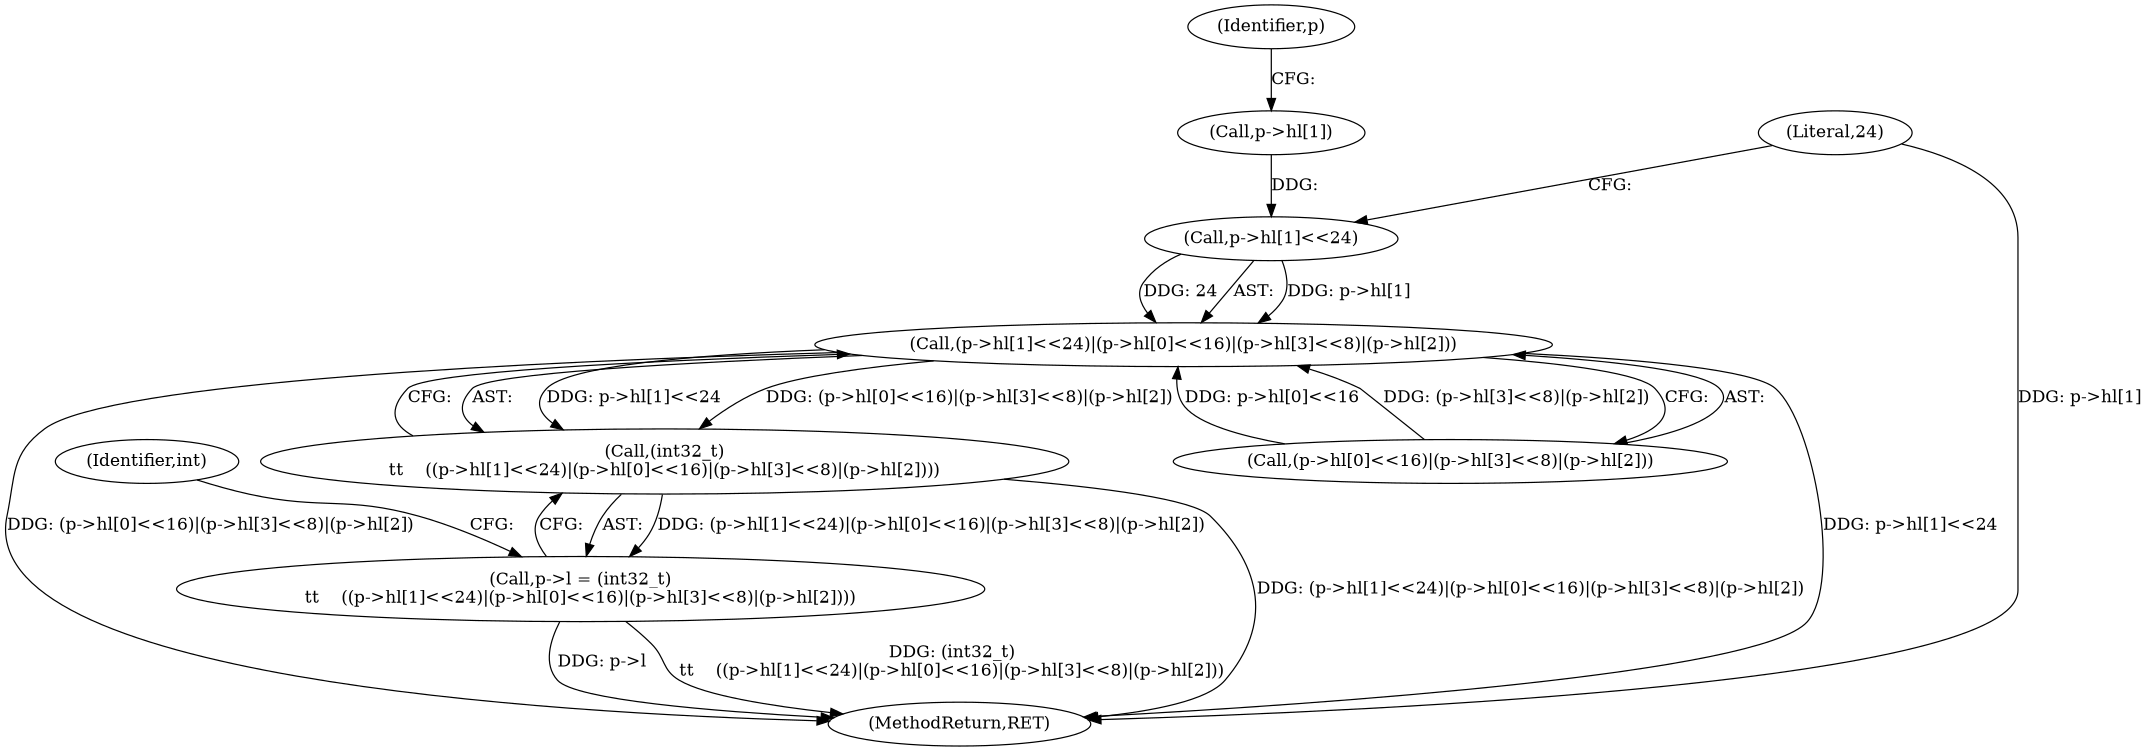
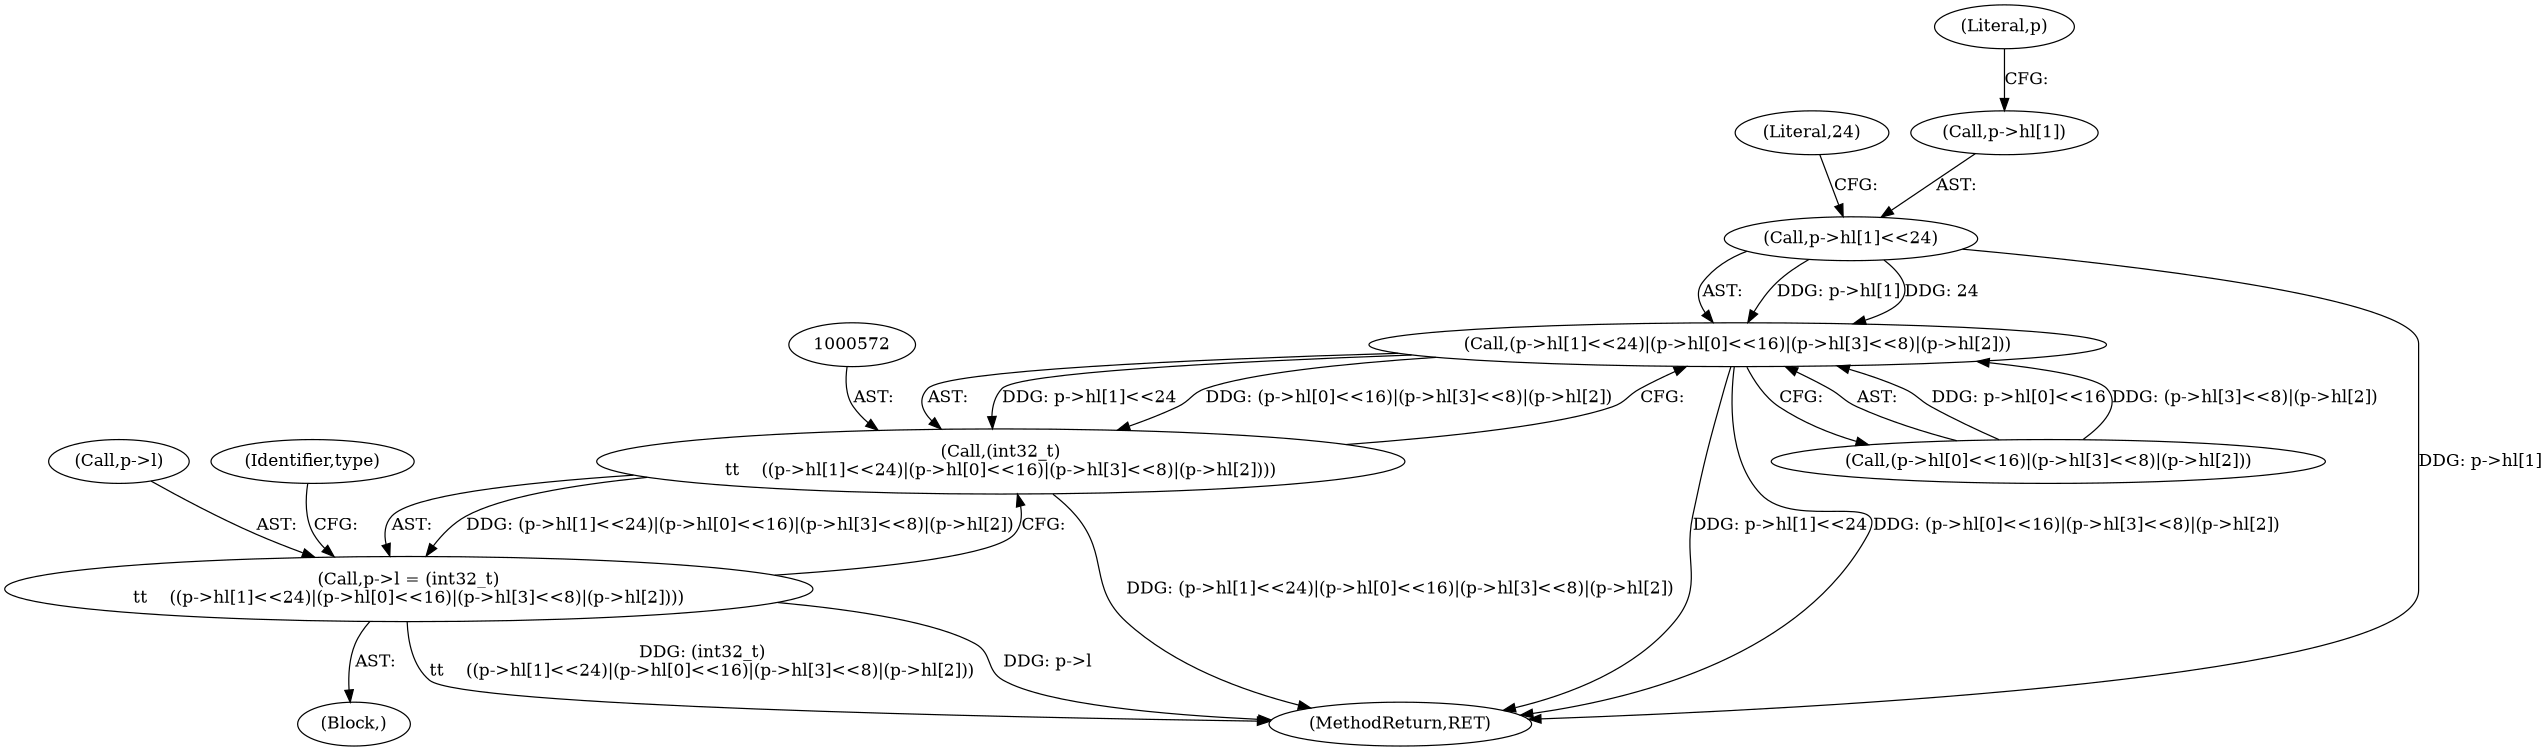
node "(Identifier,p)": label "(Identifier,p)" -> "(Literal,p)"
edge "(Call,p->hl[1])" -> "(Call,p->hl[1]<<24)": label "DDG: " -> "AST: "
node "1000572": added
node "(Call,p->l)": added
node "(Identifier,int)": label "(Identifier,int)" -> "(Identifier,type)"
edge "(Literal,24)" -> "(MethodReturn,RET)": now "(Call,p->hl[1]<<24)" -> "(MethodReturn,RET)"
node "(Block,)": added
